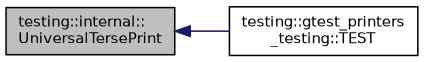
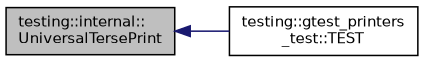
node "testing::gtest_printers _testing::TEST": label "testing::gtest_printers _testing::TEST" -> "testing::gtest_printers _test::TEST"
